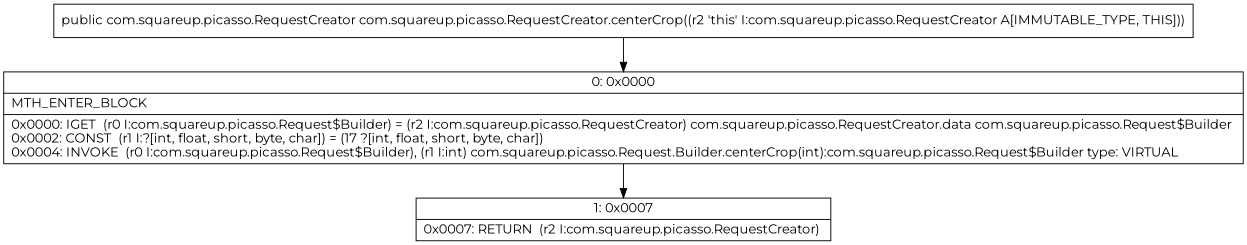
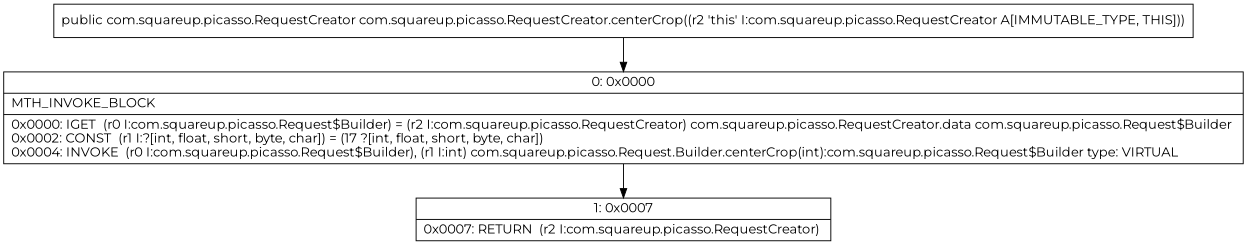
node "0: 0x0000": text "MTH_ENTER_BLOCK" -> "MTH_INVOKE_BLOCK"
